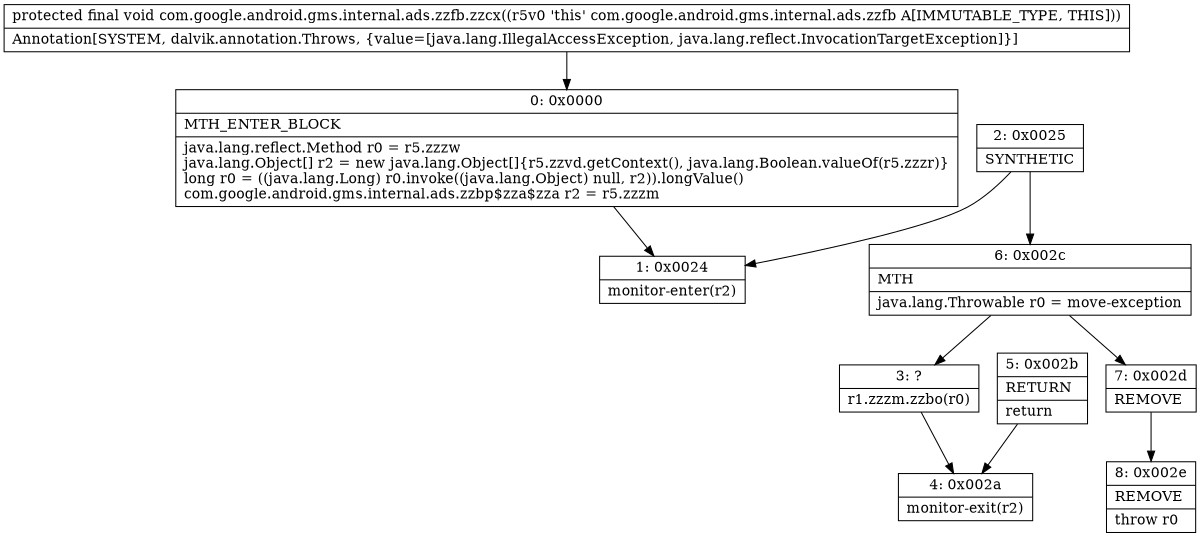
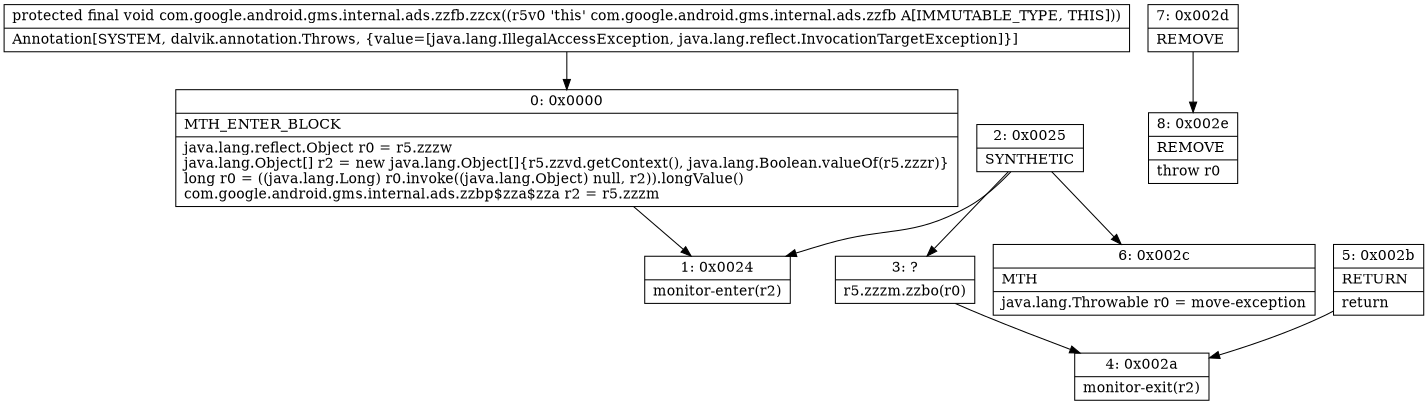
node "0: 0x0000": text "java.lang.reflect.Method r0 = r5.zzzw" -> "java.lang.reflect.Object r0 = r5.zzzw"
edge "6: 0x002c" -> "3: ?": now "2: 0x0025" -> "3: ?"
edge "6: 0x002c" -> "7: 0x002d": removed
node "3: ?": text "r1.zzzm.zzbo(r0)" -> "r5.zzzm.zzbo(r0)"
